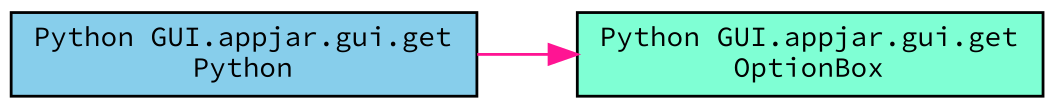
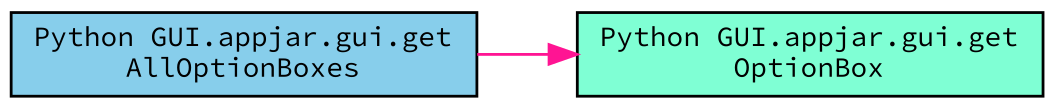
node "Python GUI.appjar.gui.get Python": label "Python GUI.appjar.gui.get Python" -> "Python GUI.appjar.gui.get AllOptionBoxes"
